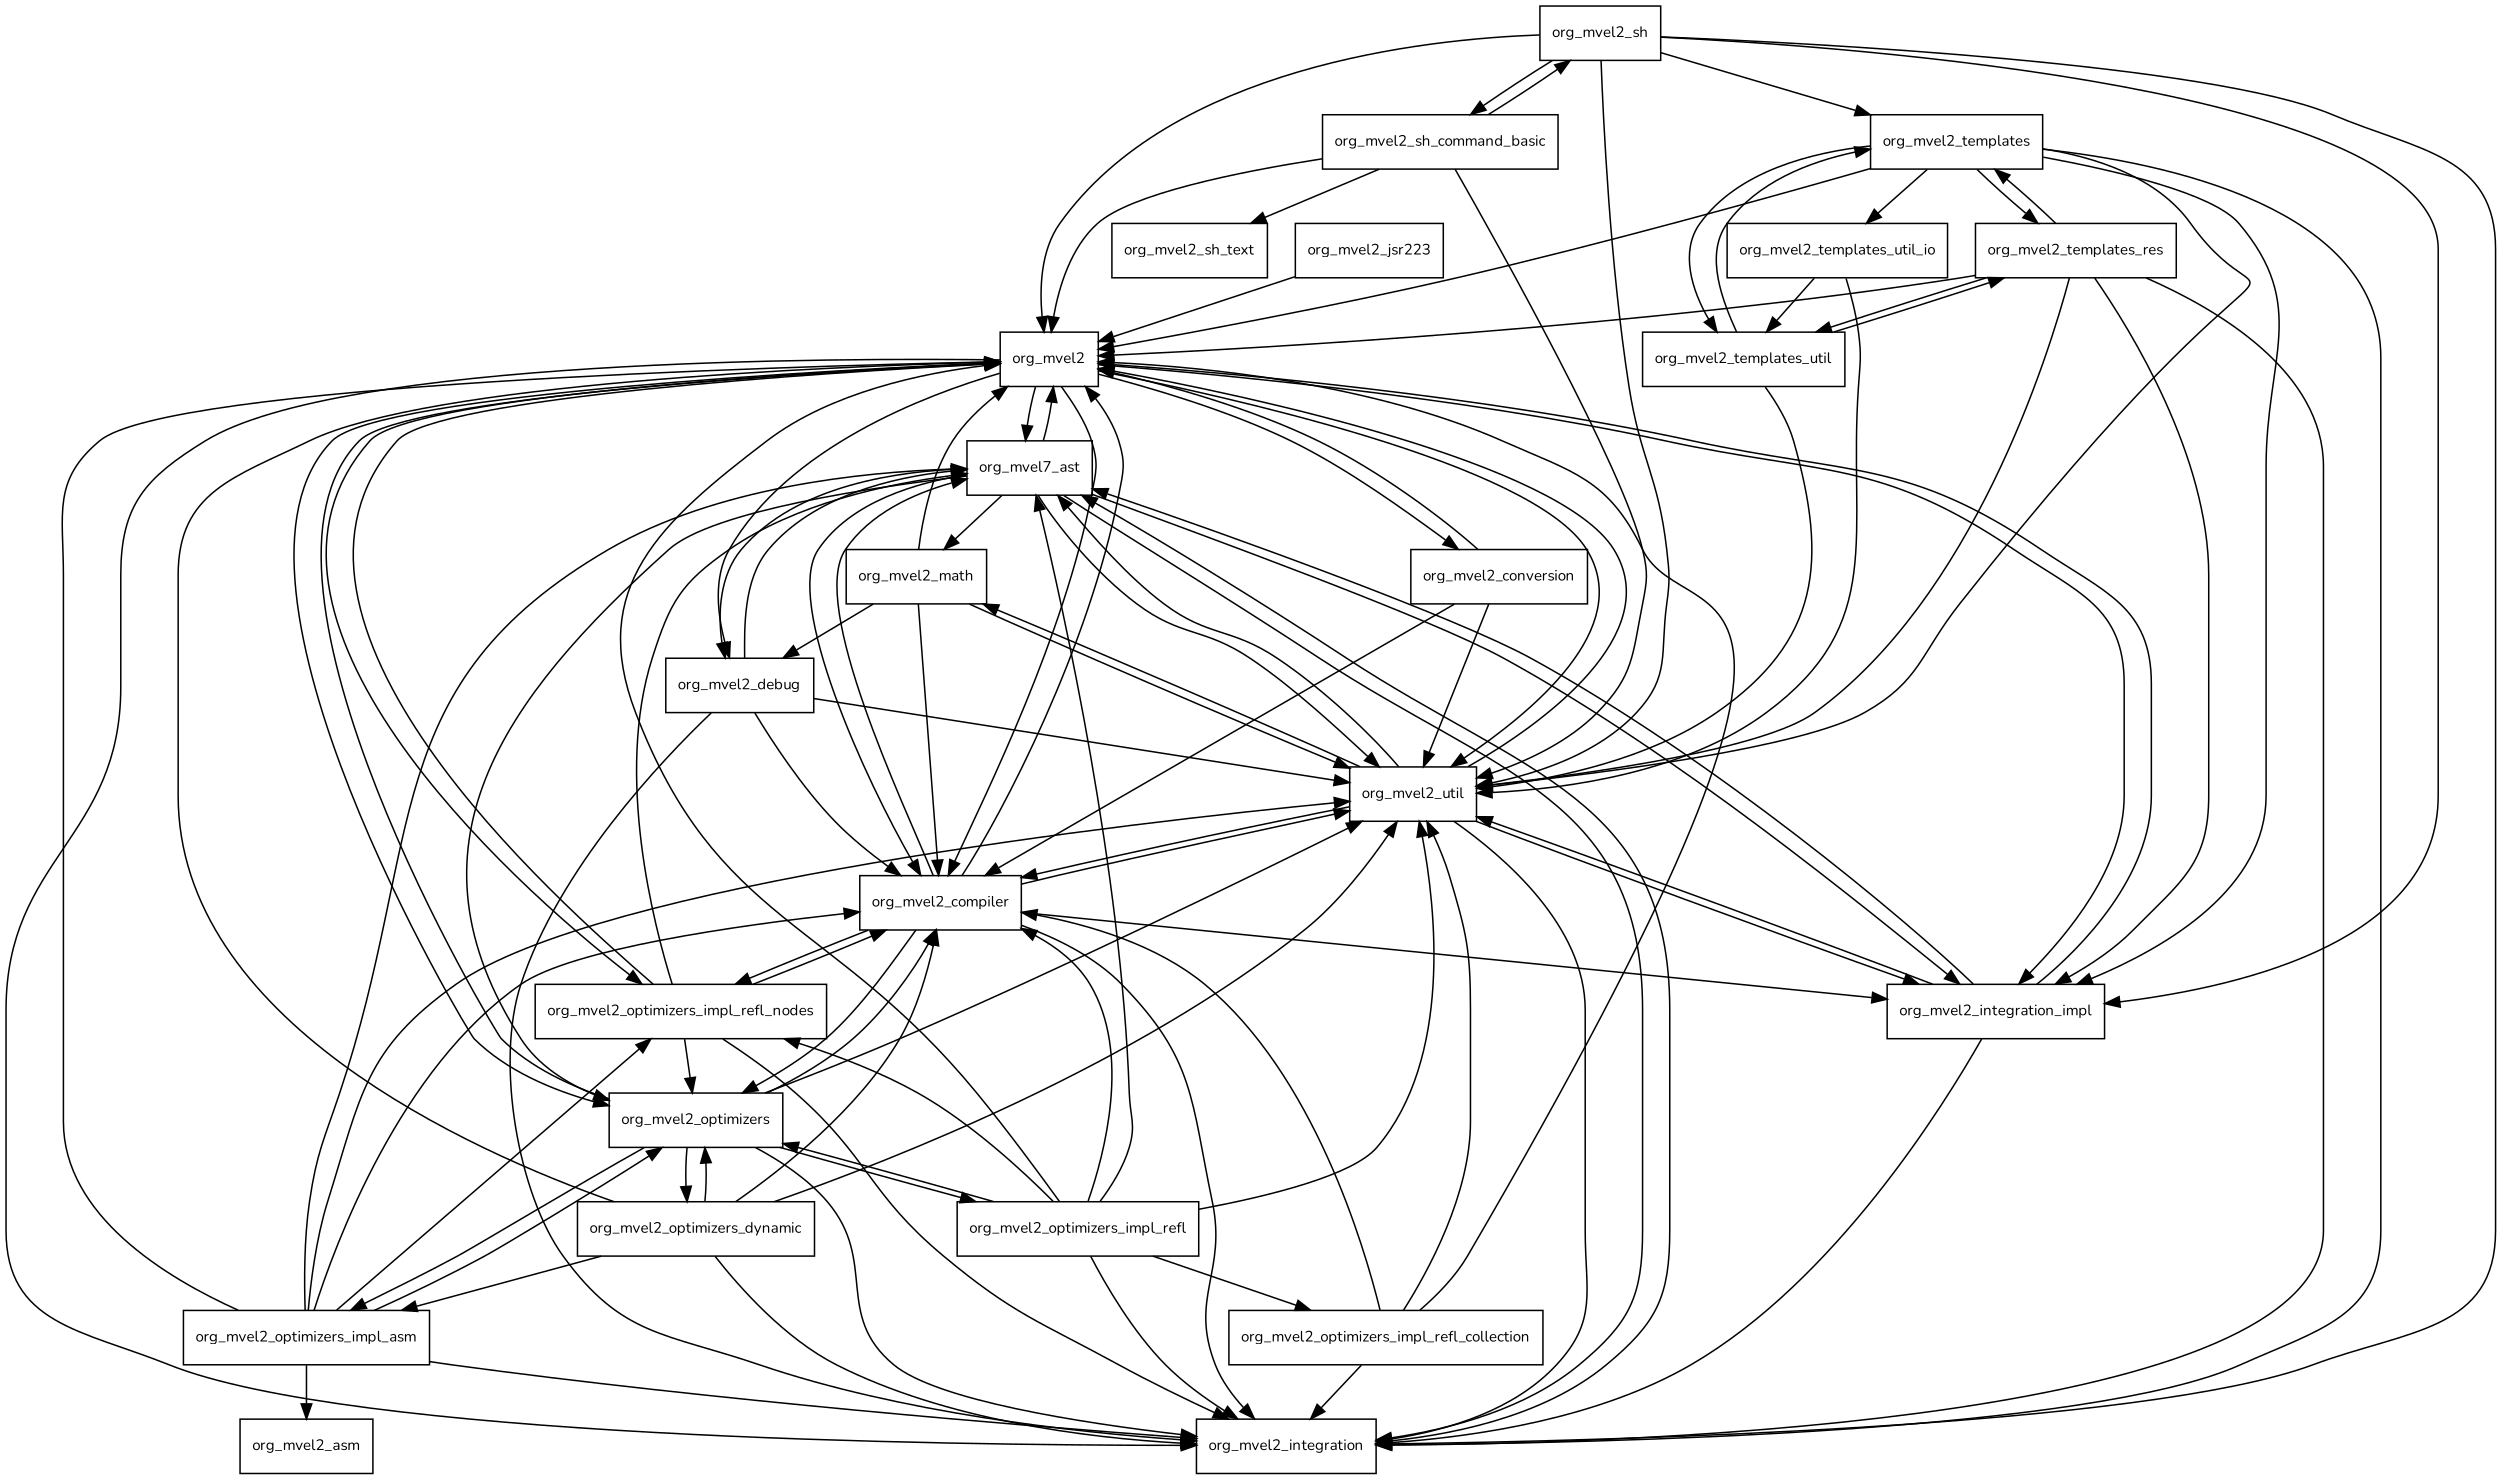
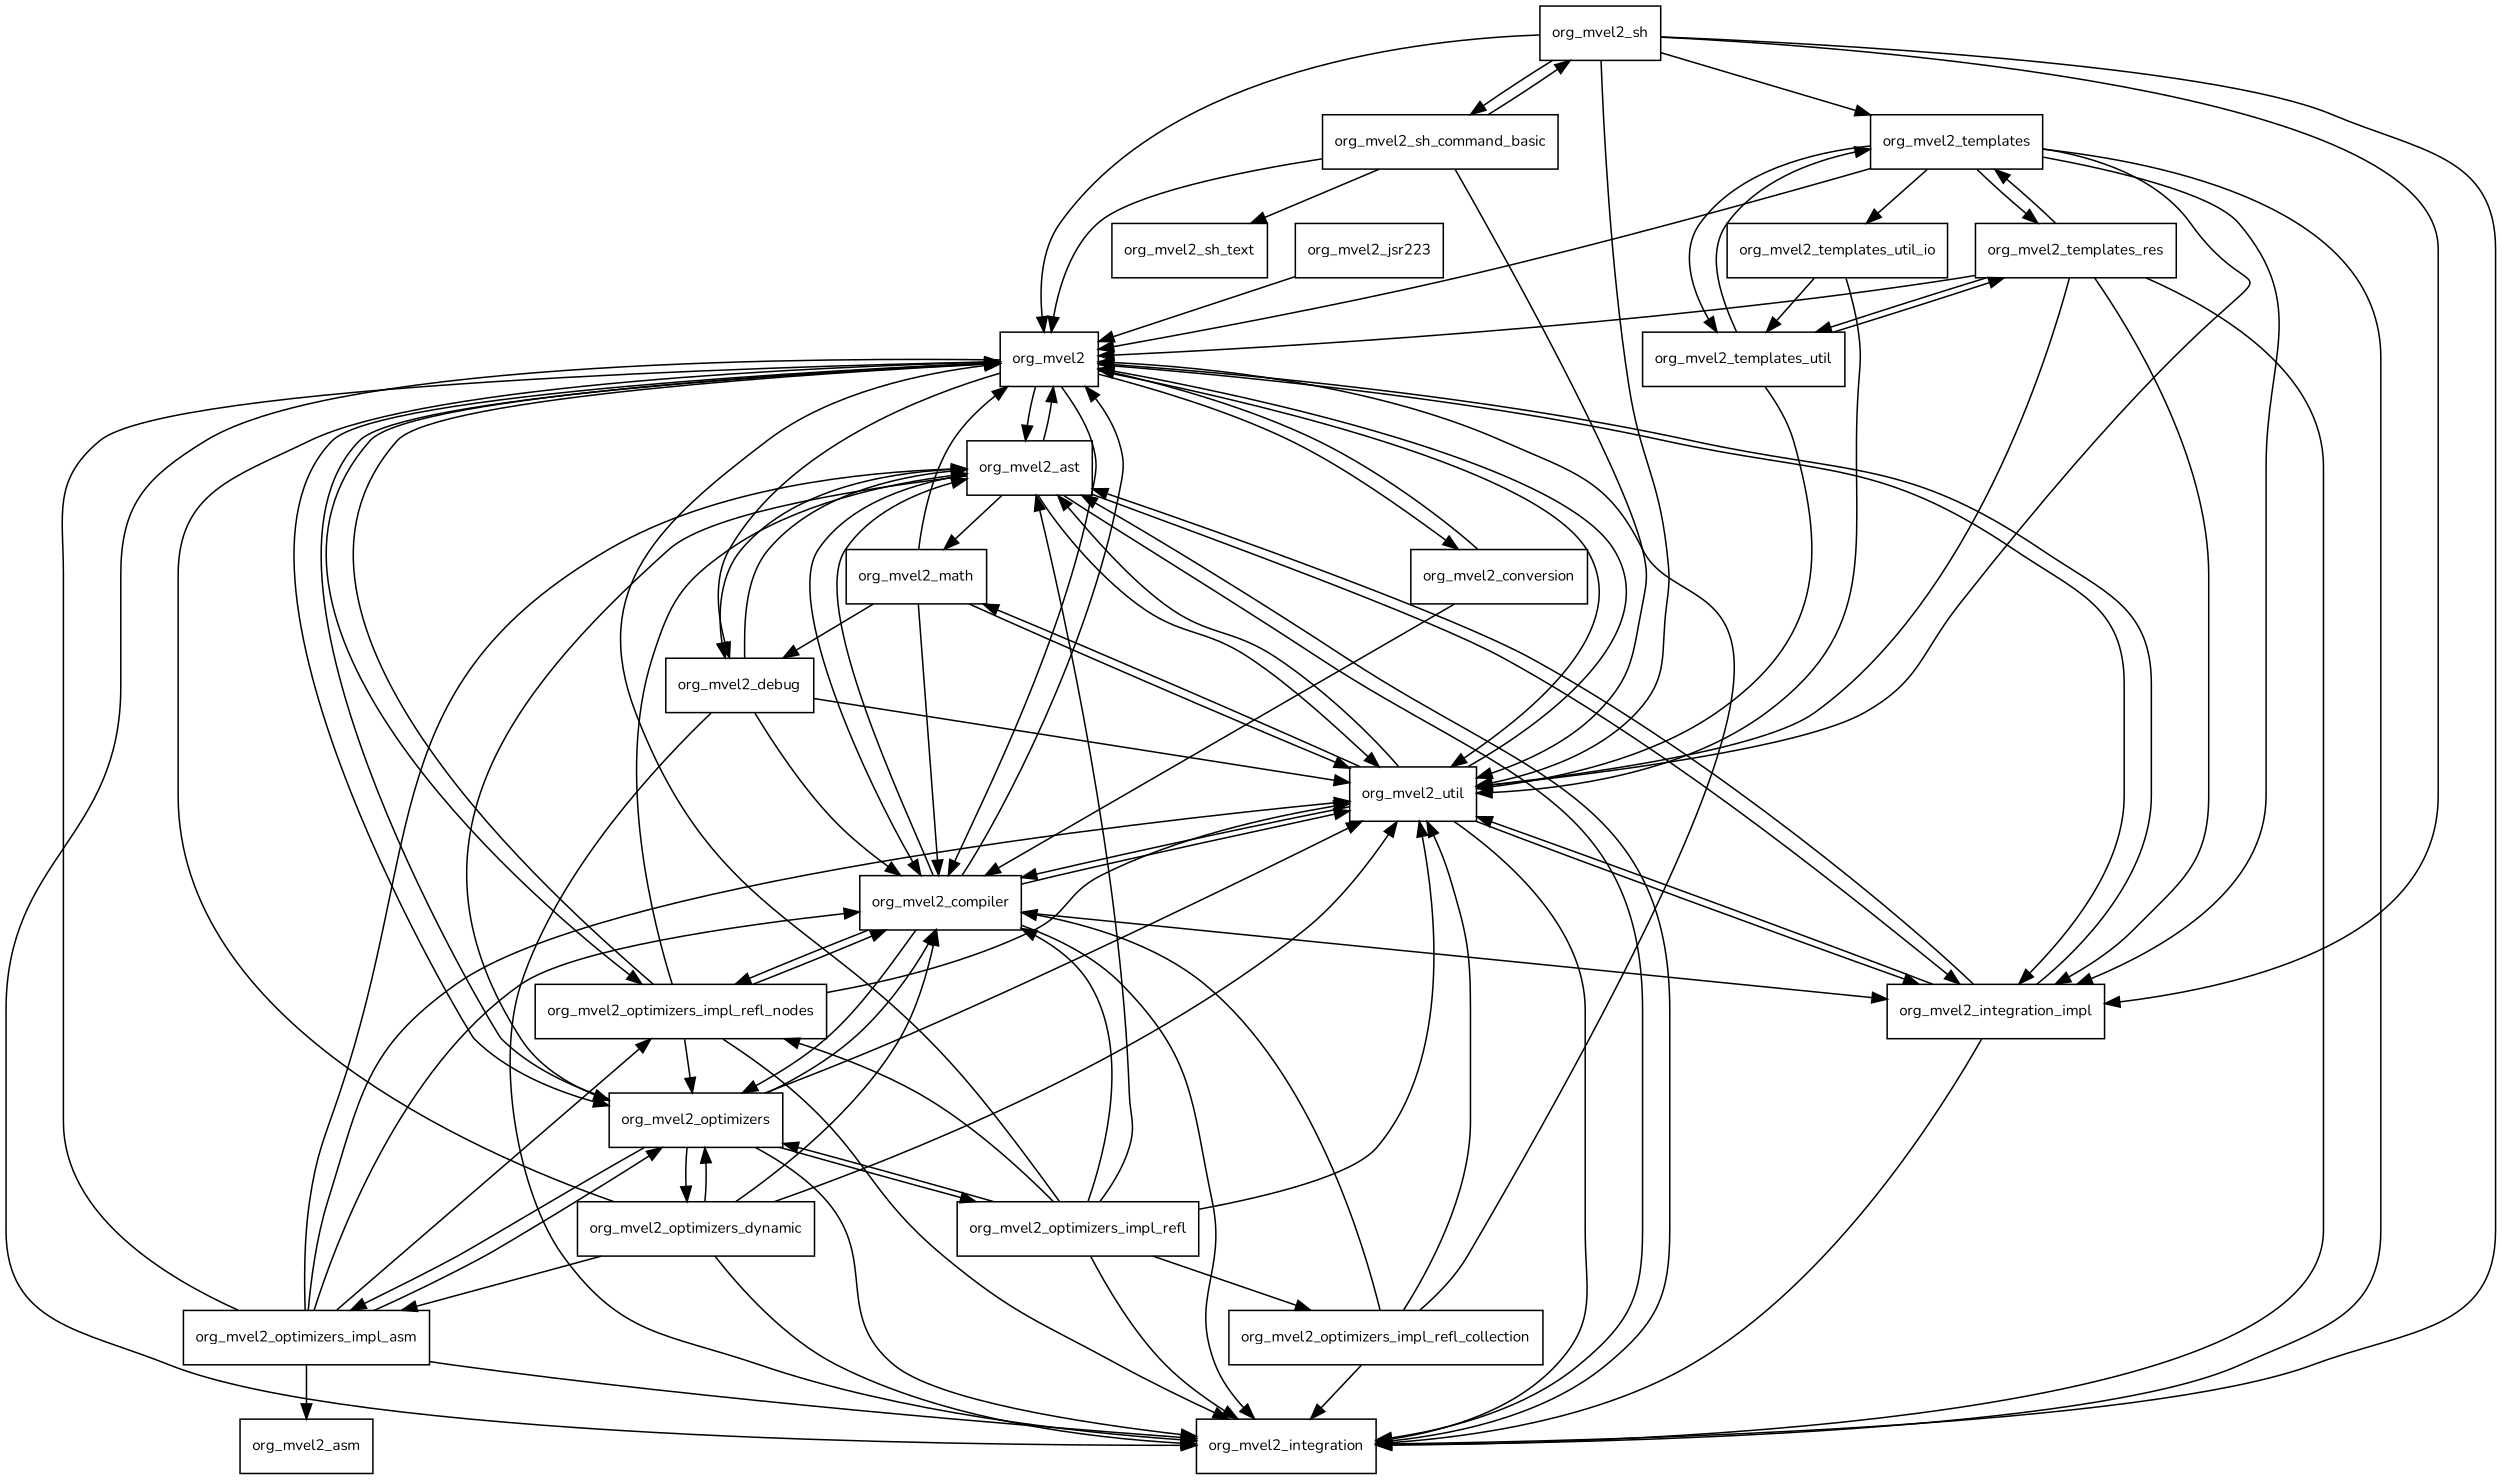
node "org_mvel7_ast": label "org_mvel7_ast" -> "org_mvel2_ast"
edge "org_mvel2_conversion" -> "org_mvel2_util": now "org_mvel2_optimizers_impl_refl_nodes" -> "org_mvel2_util"
